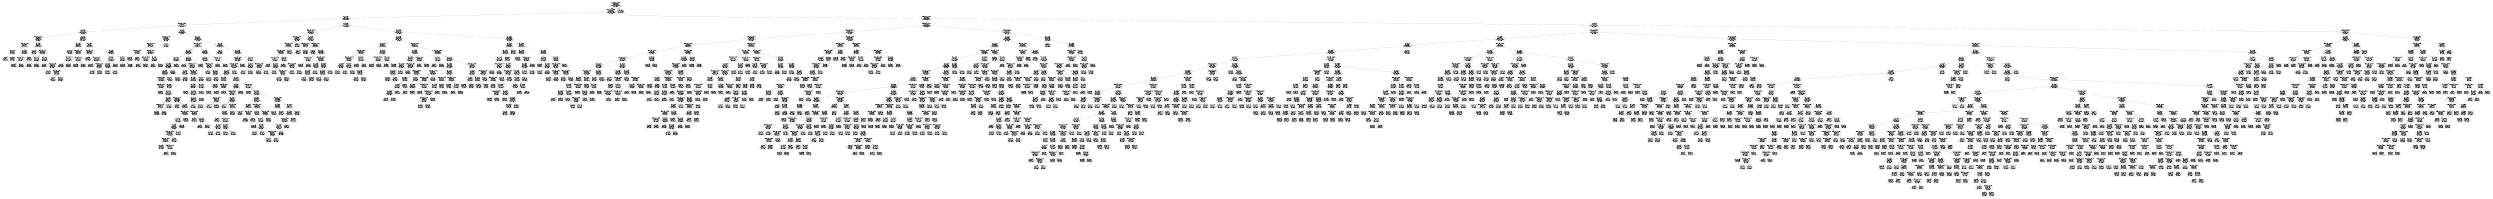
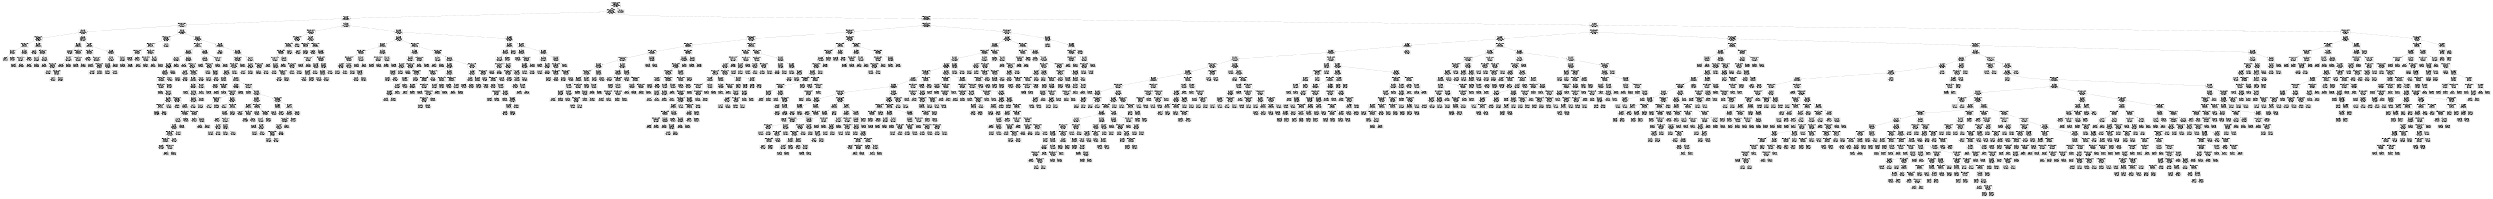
node "gini = 0.3835 samples = 58 value = [15, 43] class = clear": added
node "gini = 0.2975 samples = 66 value = [12, 54] class = clear": added
node "gini = 0.148 samples = 87 value = [7, 80] class = clear": removed
